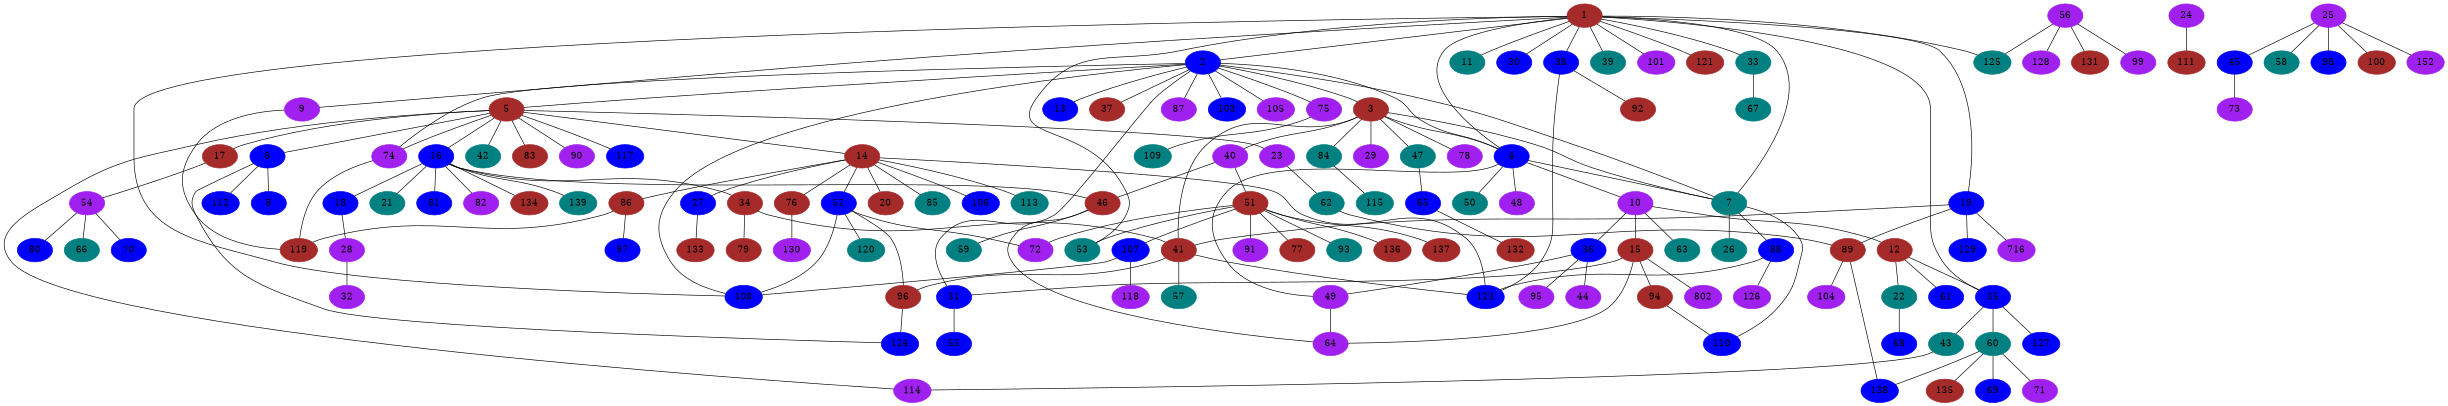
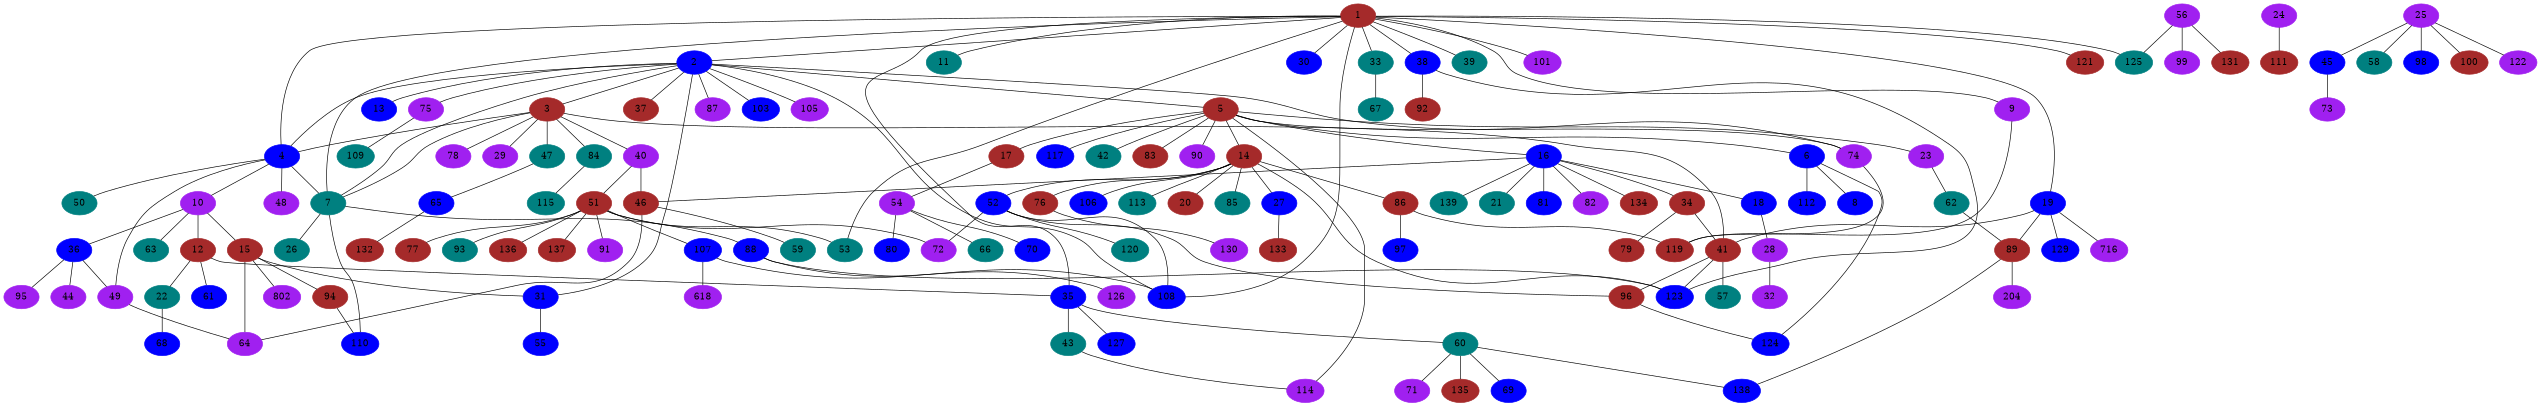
node "128": removed
node "152": label "152" -> "122"
node "118": label "118" -> "618"
node "104": label "104" -> "204"
